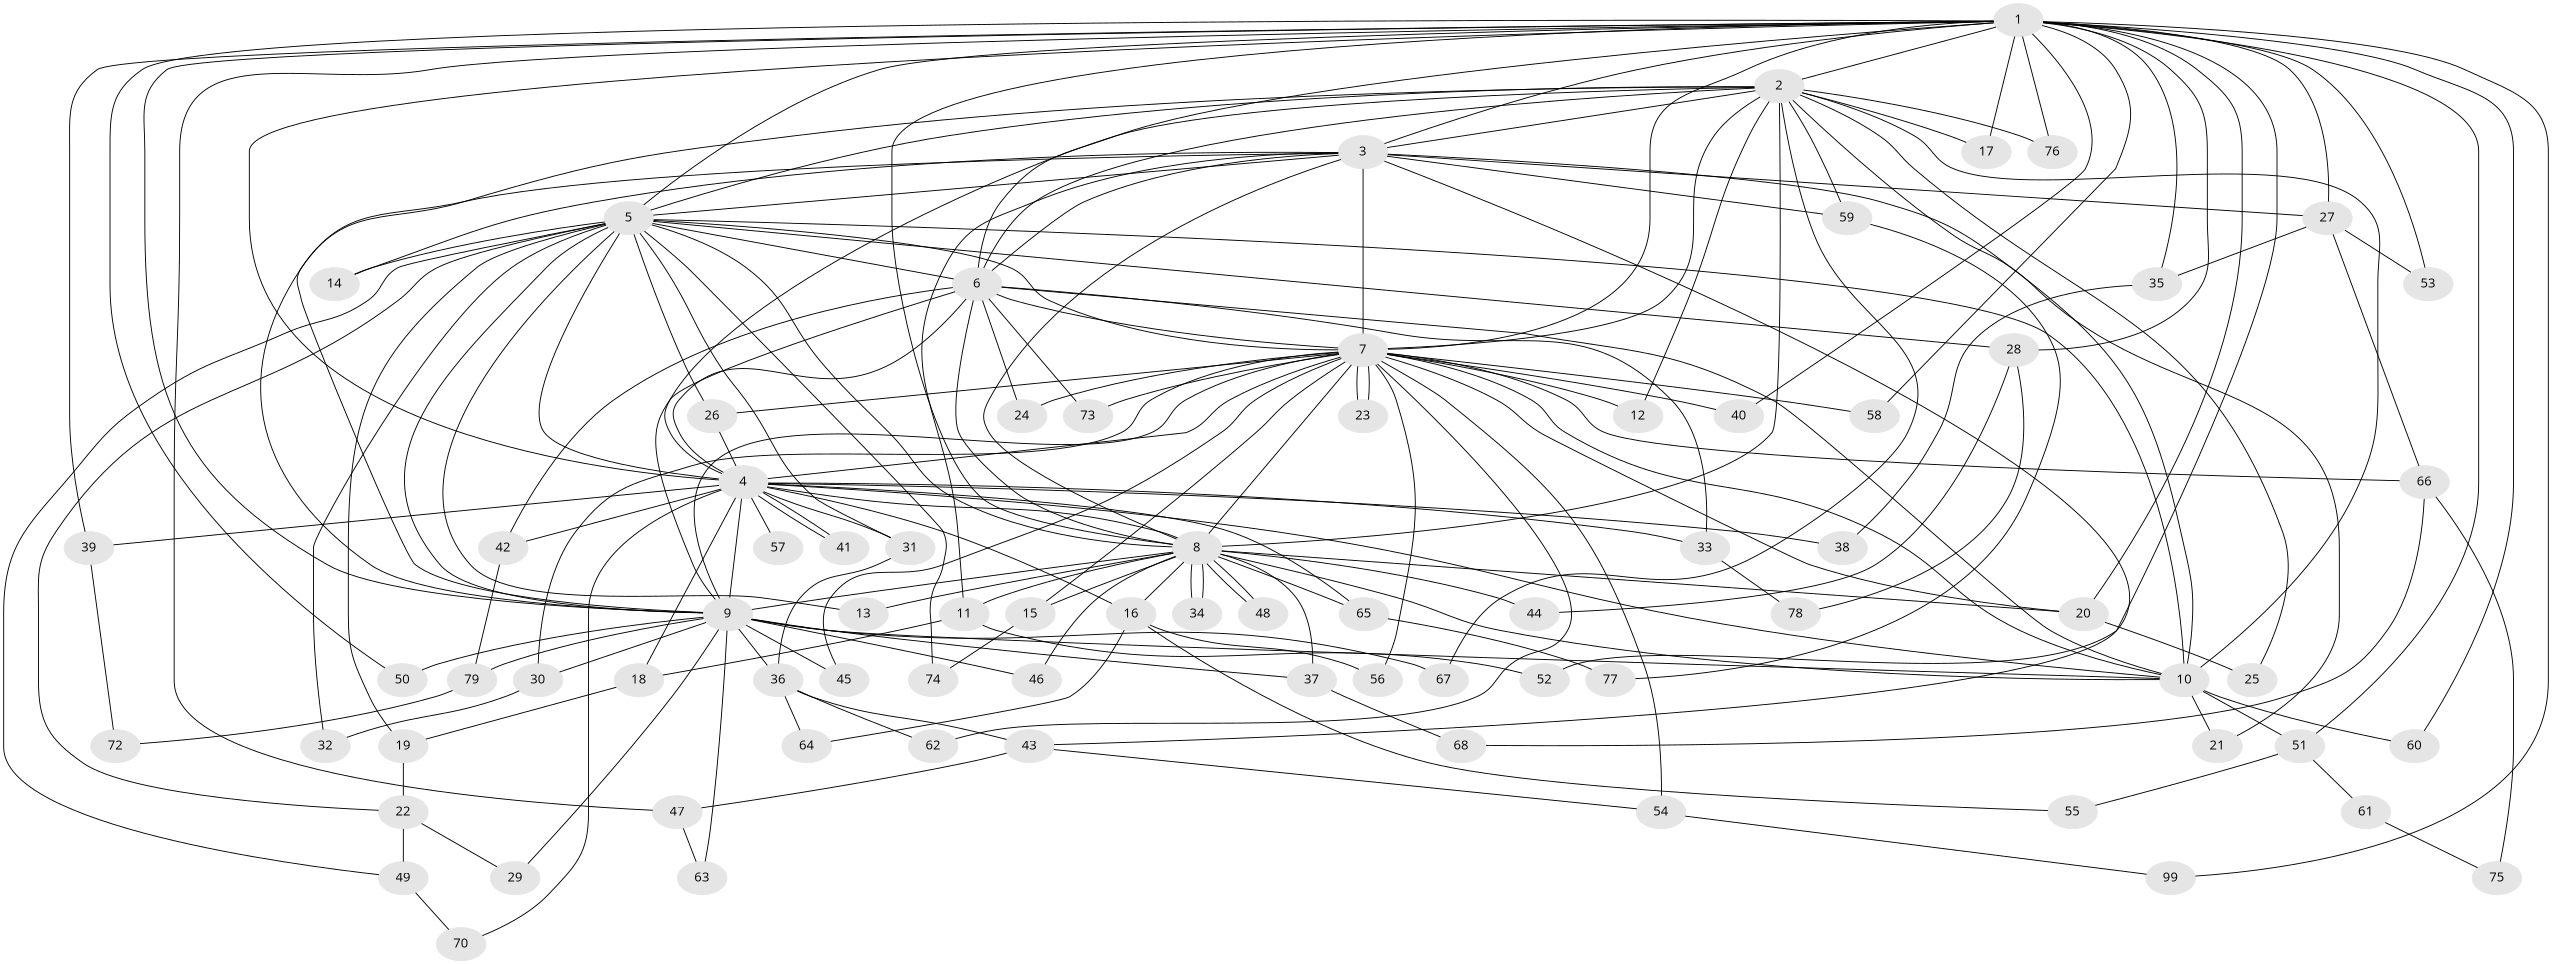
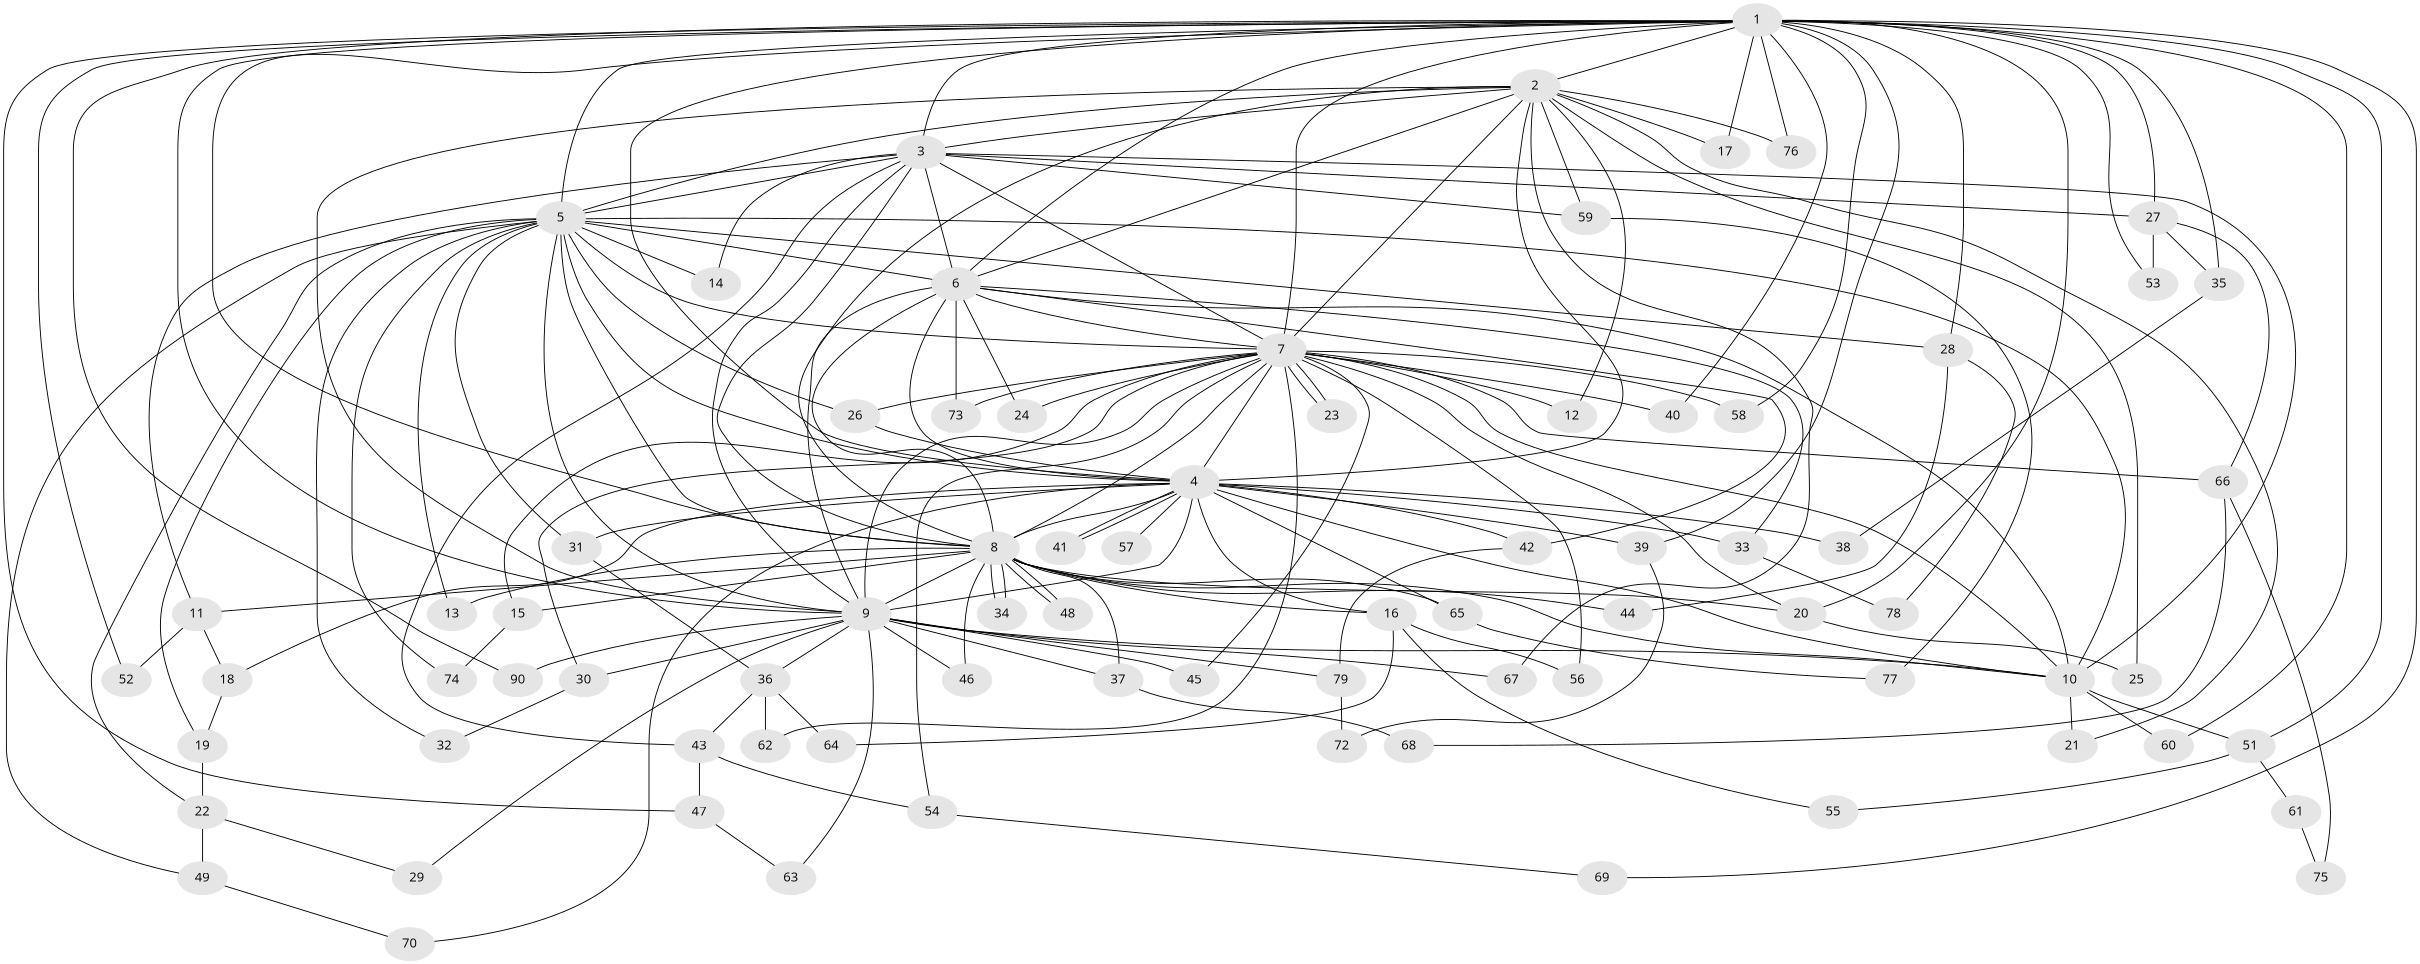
edge "2" -- "10": removed
node "50": label "50" -> "90"
node "99": label "99" -> "69"
